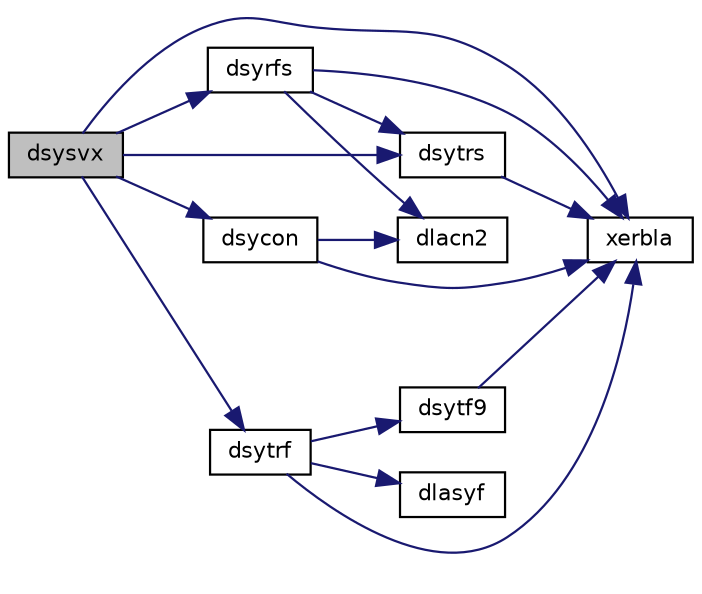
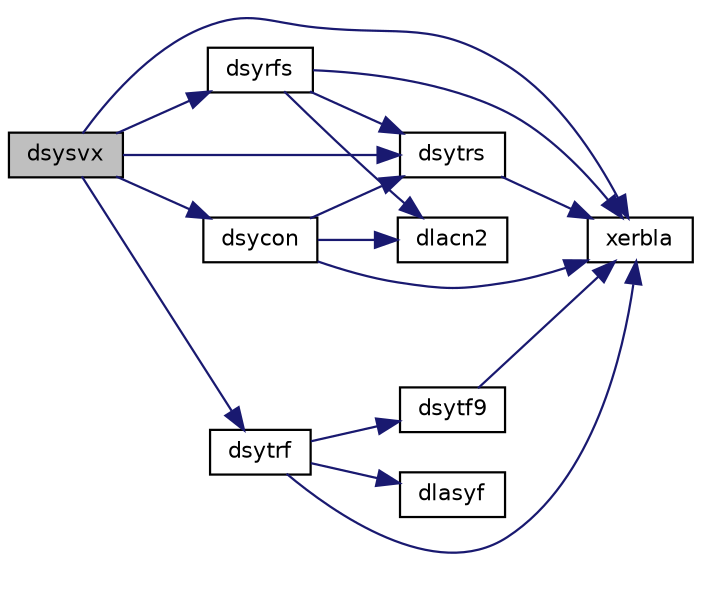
edge "dsycon" -> "dsytrs": added
